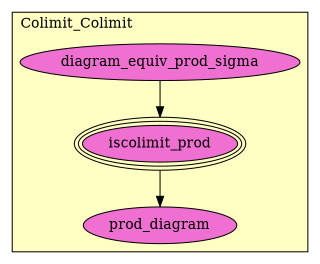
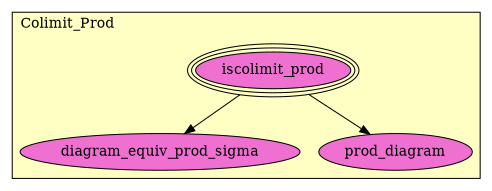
cluster "Colimit_Colimit": label "Colimit_Colimit" -> "Colimit_Prod"
edge "diagram_equiv_prod_sigma" -> "iscolimit_prod": reversed
